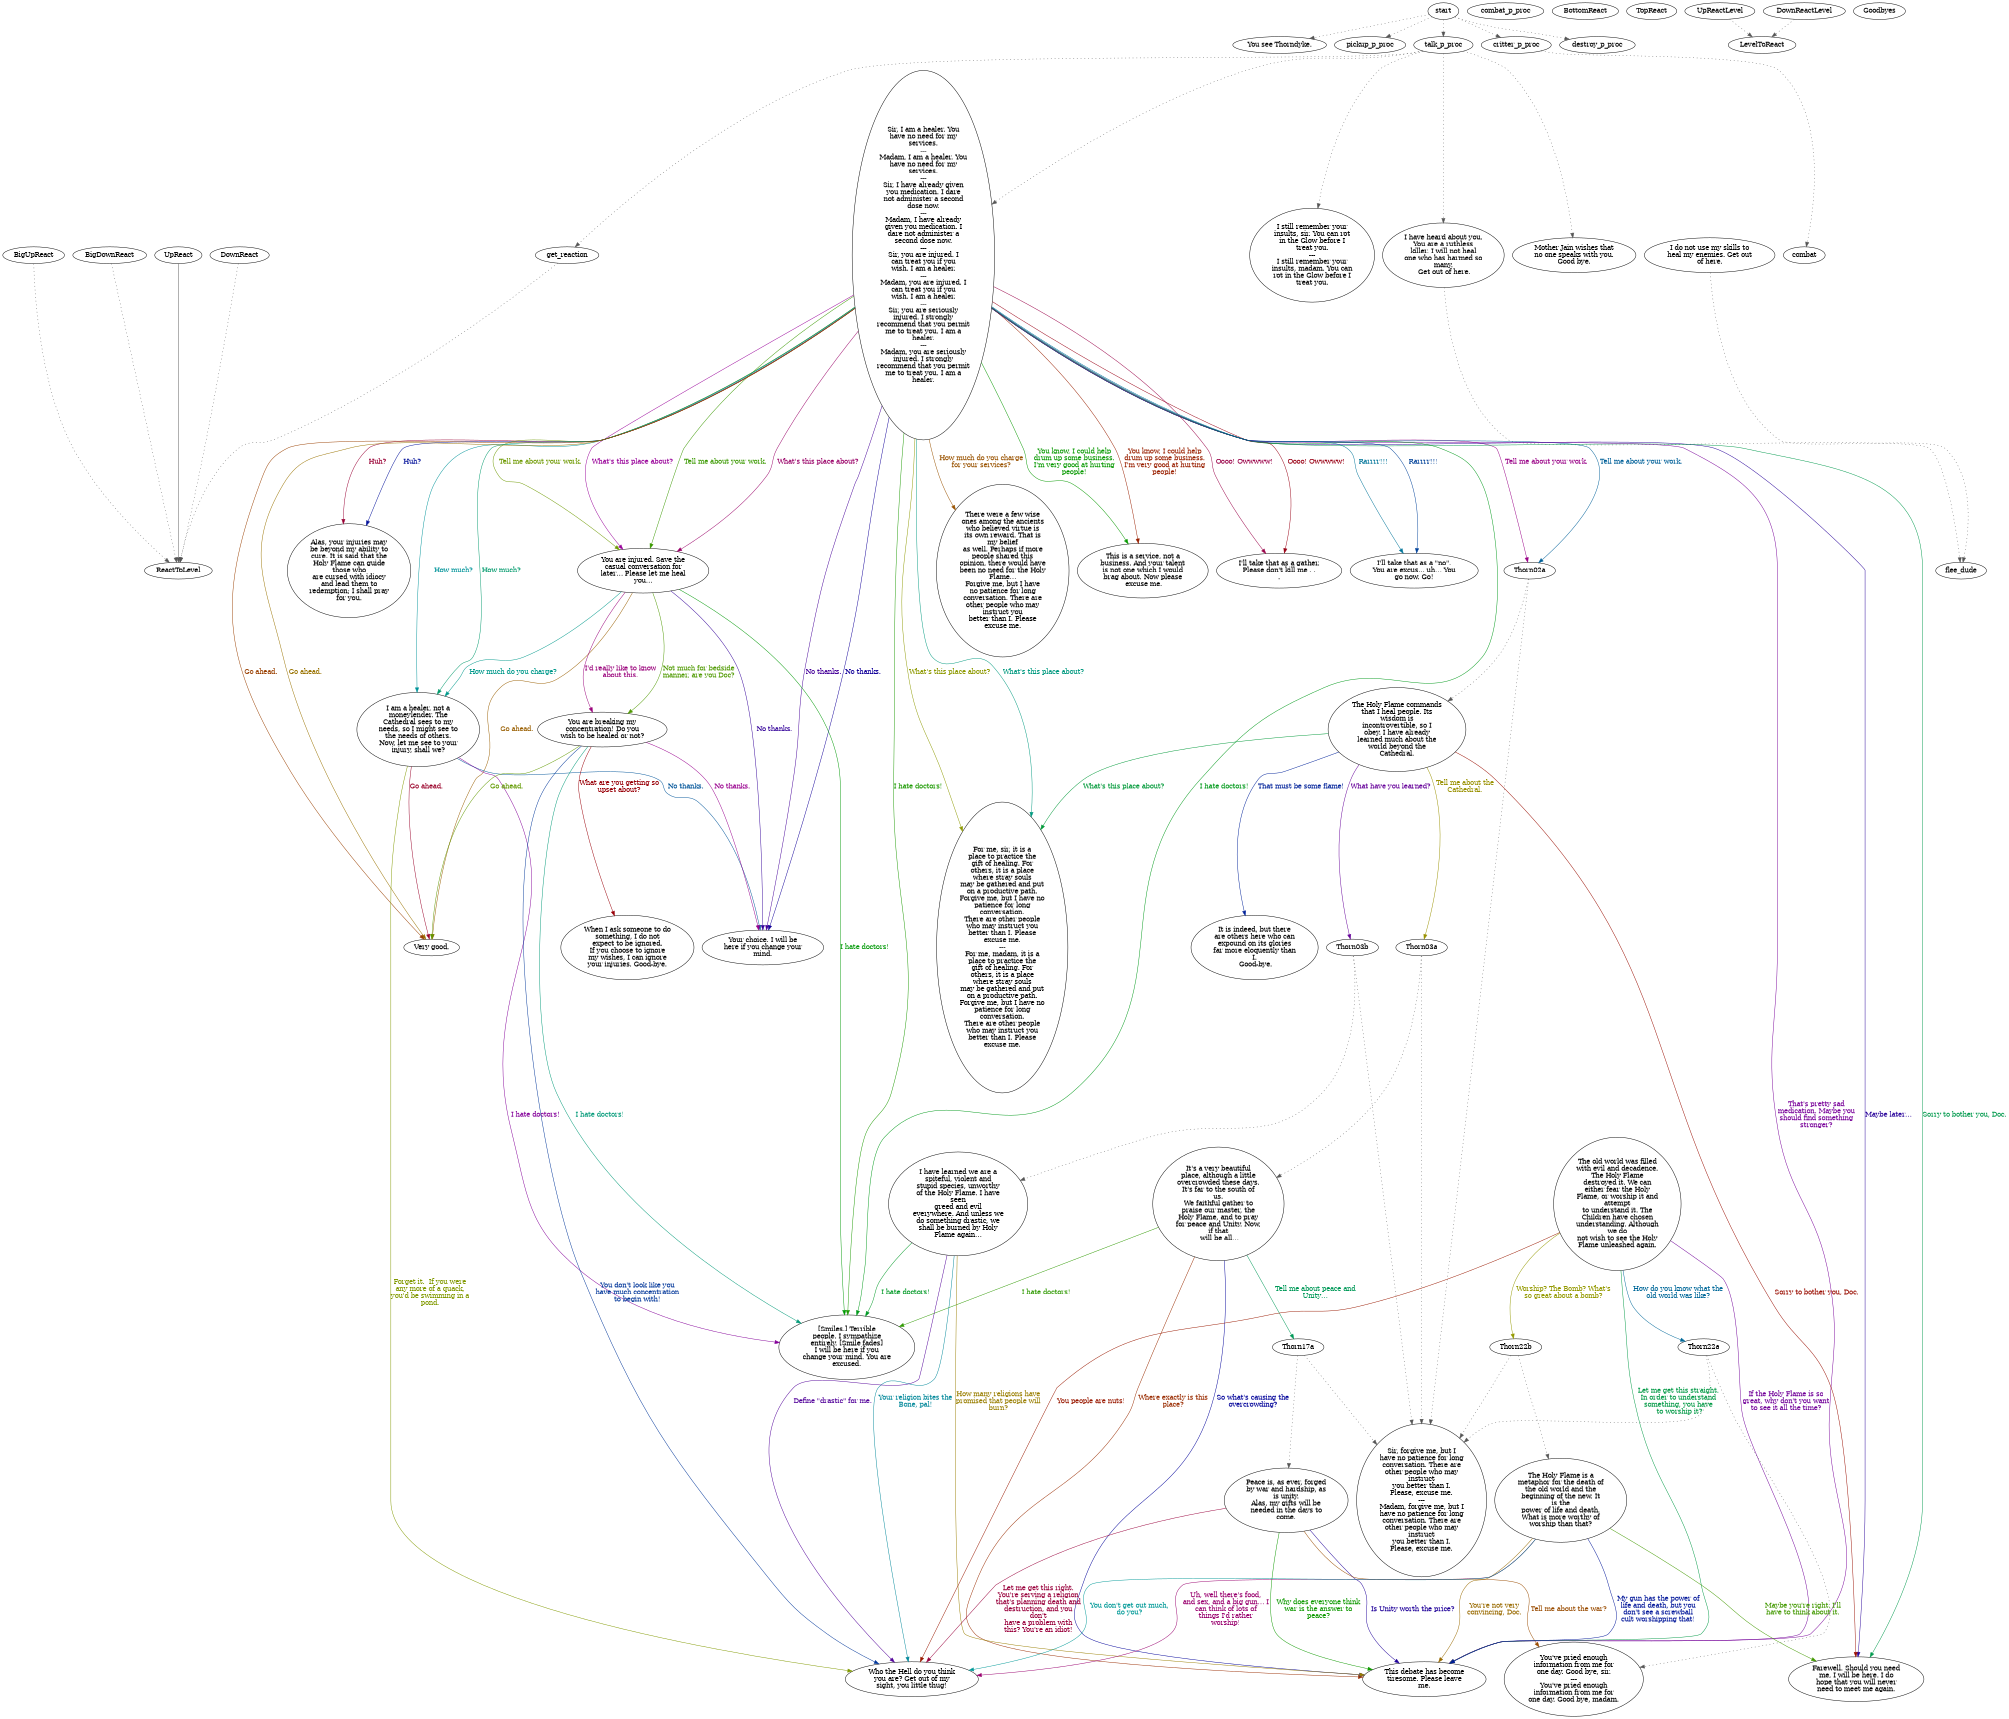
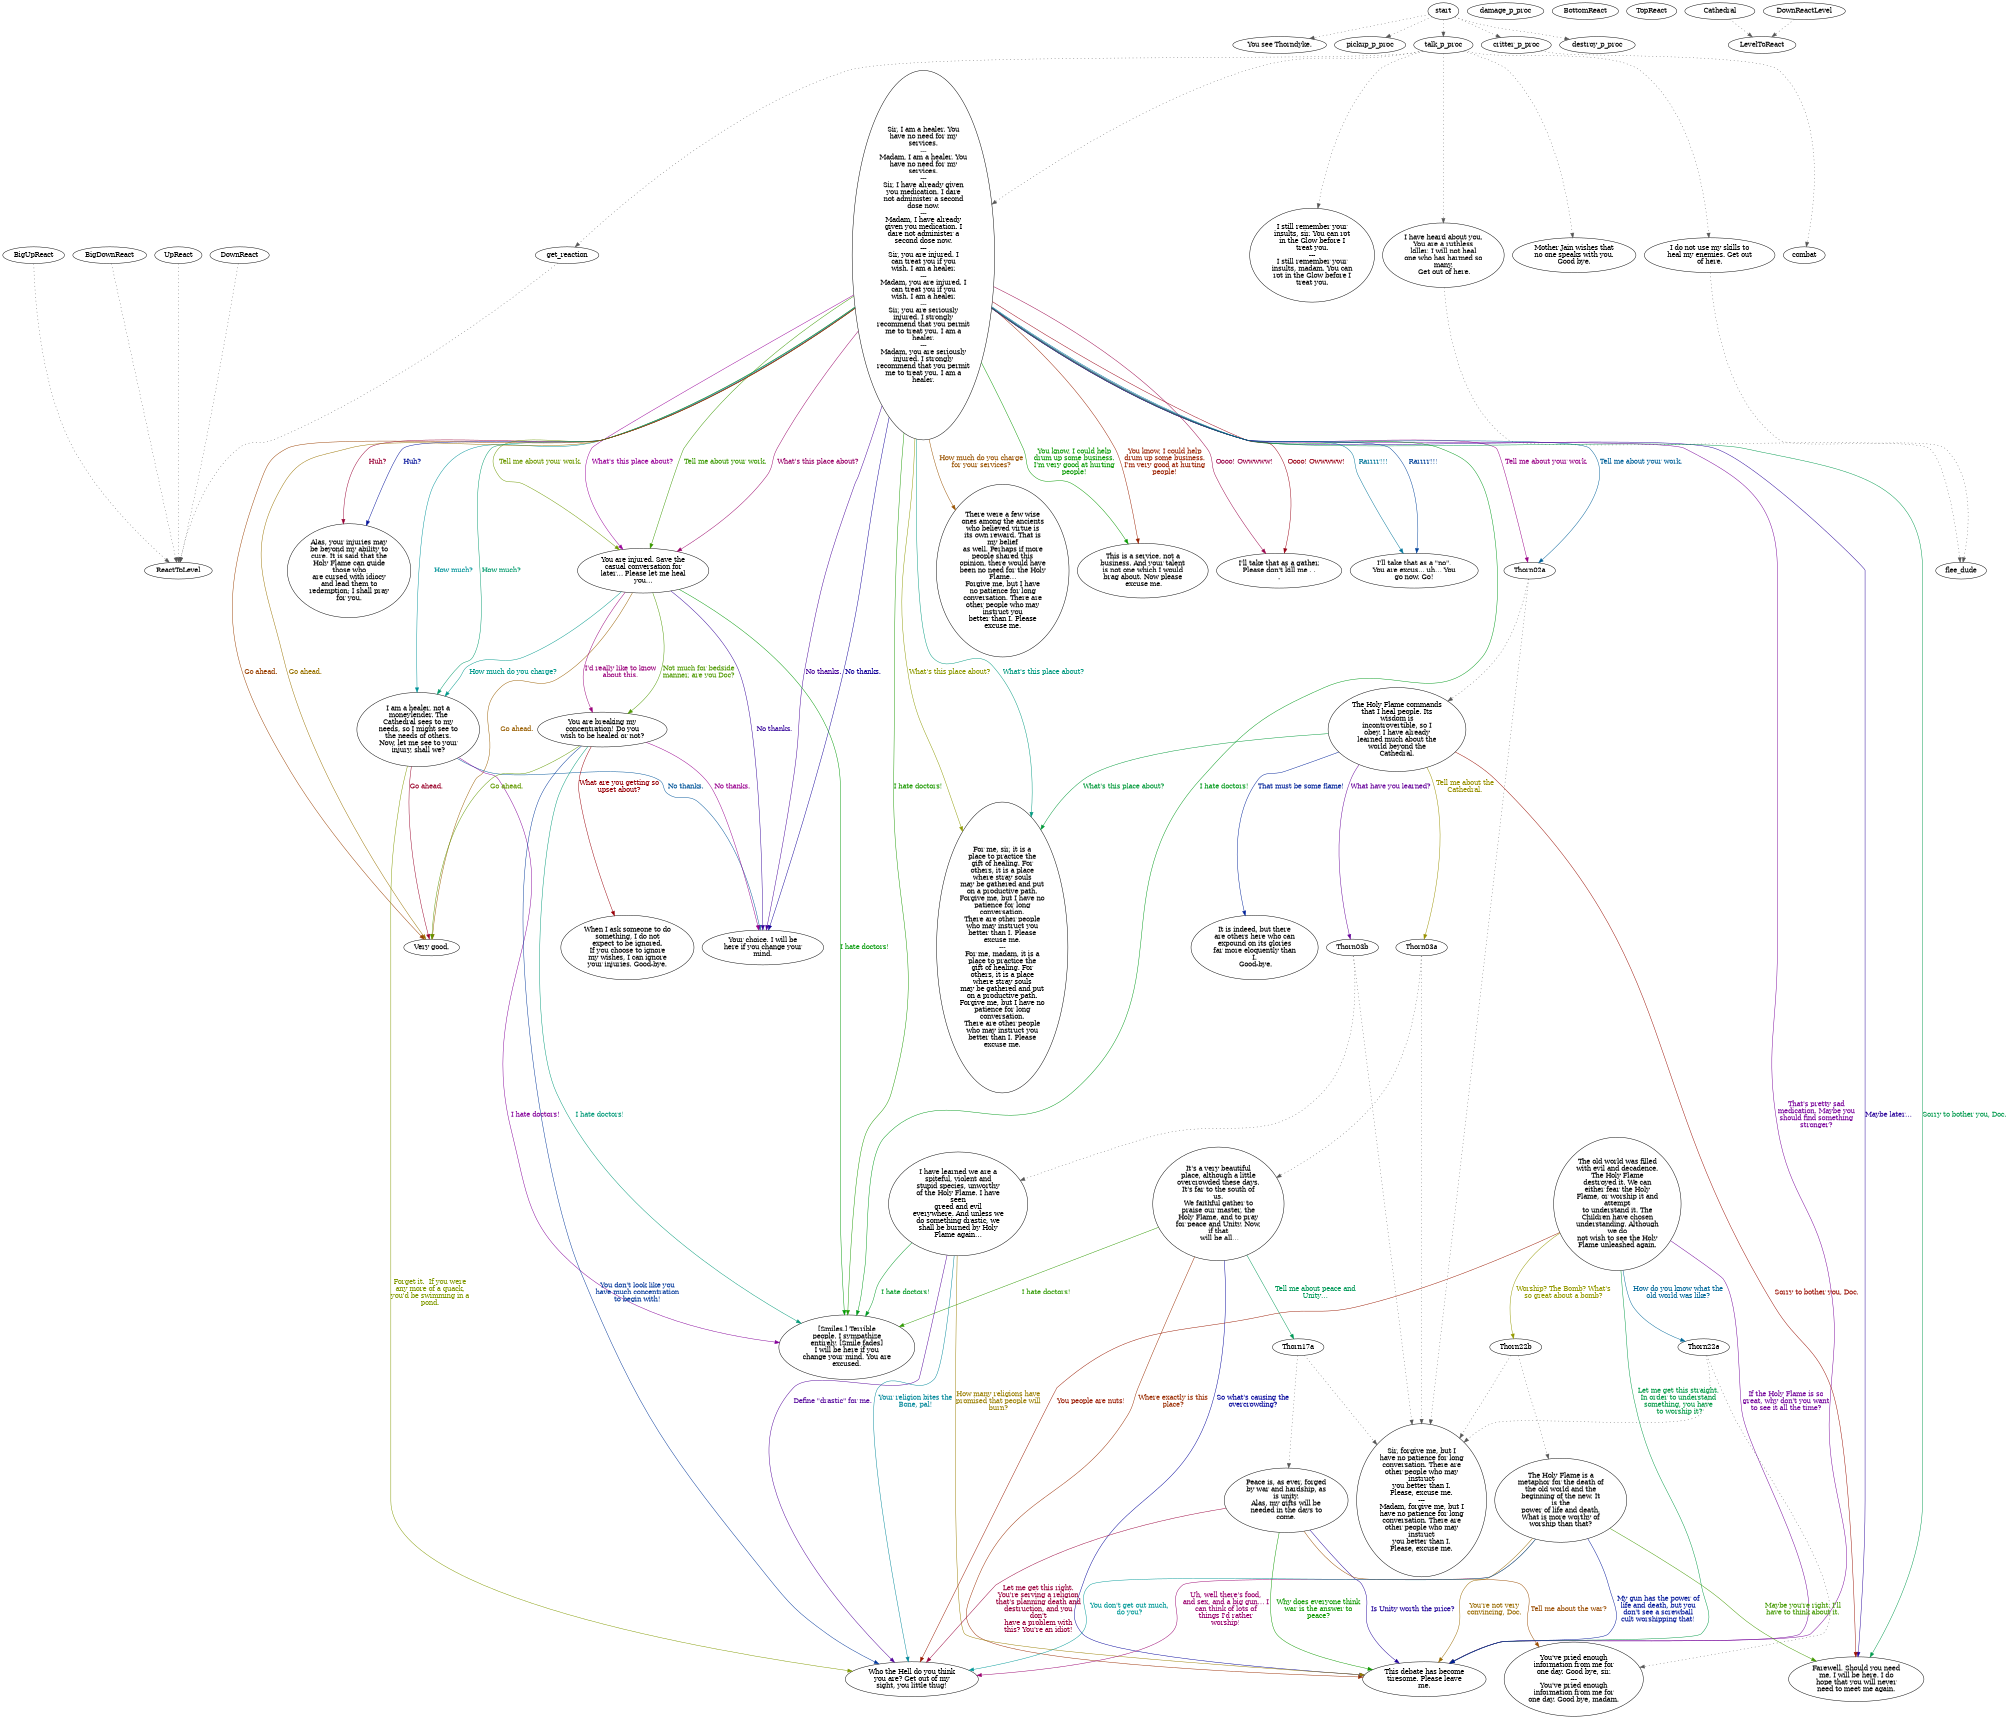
node "combat_p_proc": label "combat_p_proc" -> "damage_p_proc"
node "UpReactLevel": label "UpReactLevel" -> "Cathedral"
node "Goodbyes": removed
edge "talk_p_proc" -> "I do not use my skills to heal my enemies. Get out of here.": added
edge "UpReact" -> "ReactToLevel": style solid -> dotted
